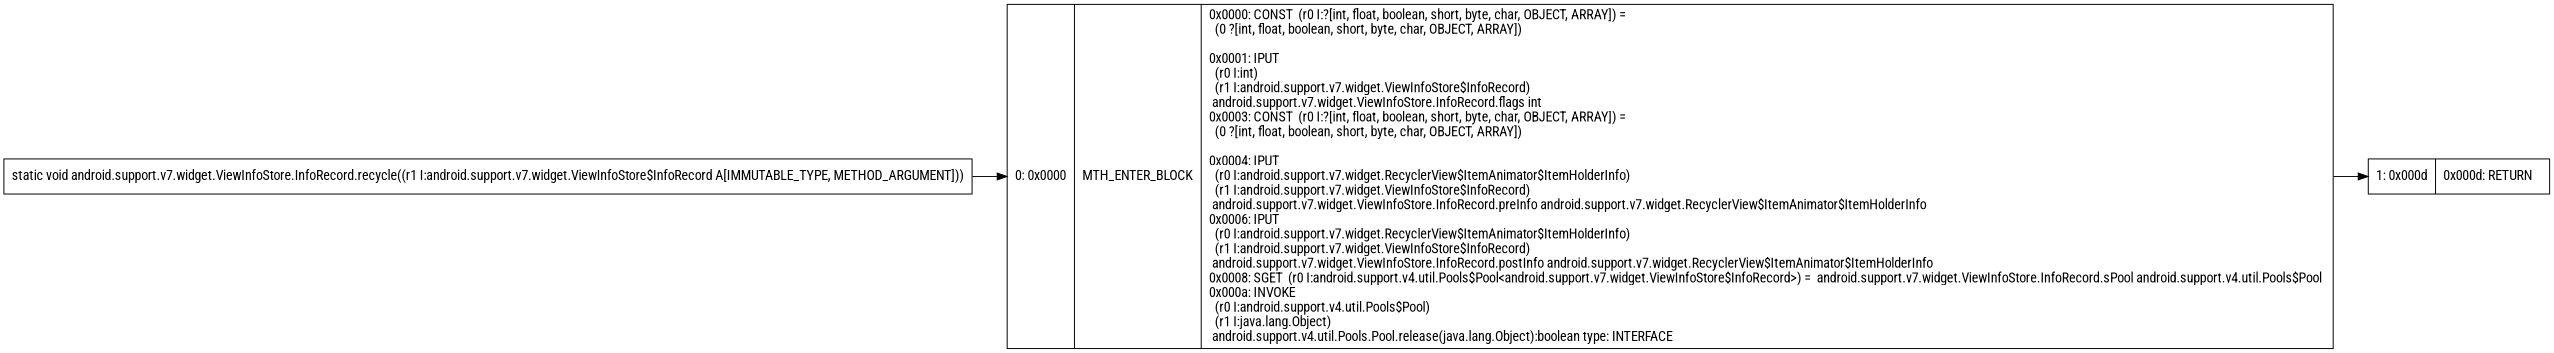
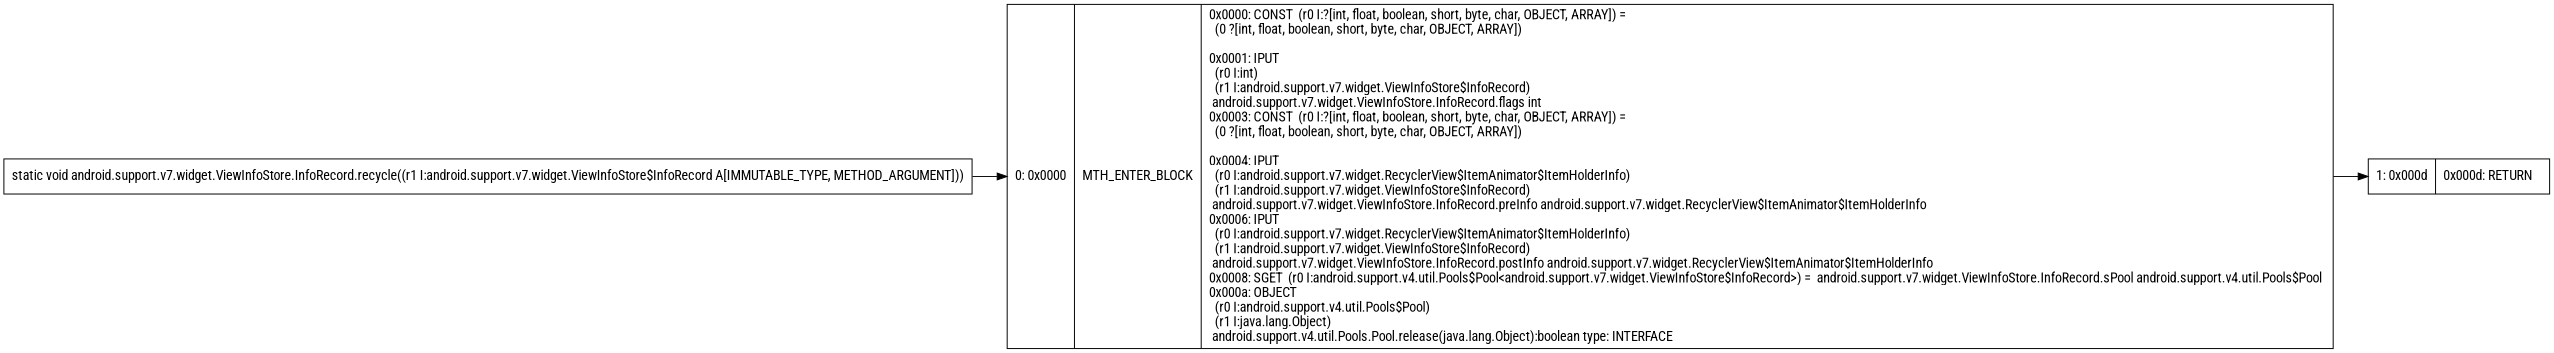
node "0: 0x0000": text "0x000a: INVOKE" -> "0x000a: OBJECT"
